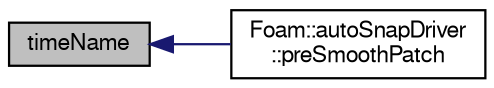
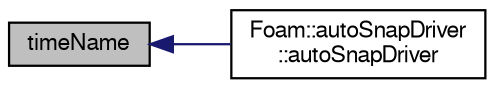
node "Foam::autoSnapDriver ::preSmoothPatch": label "Foam::autoSnapDriver ::preSmoothPatch" -> "Foam::autoSnapDriver ::autoSnapDriver"
